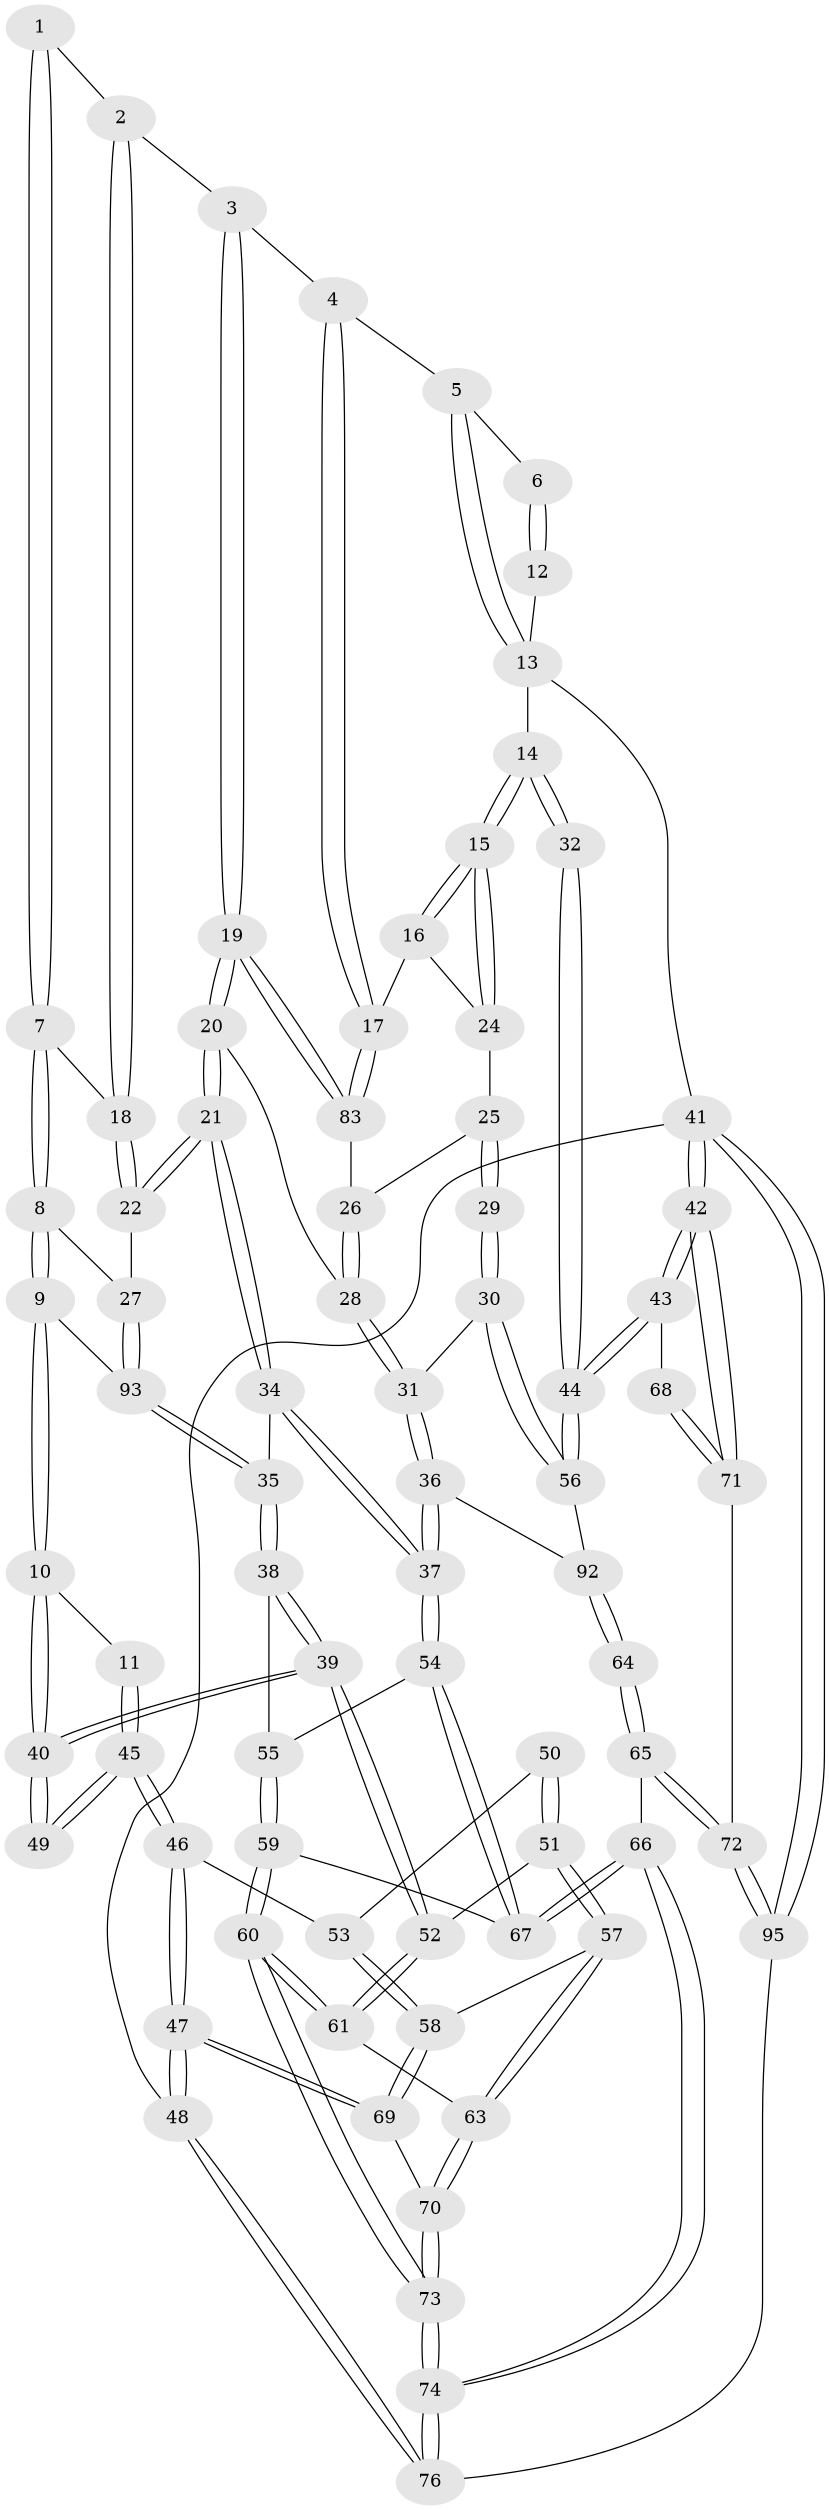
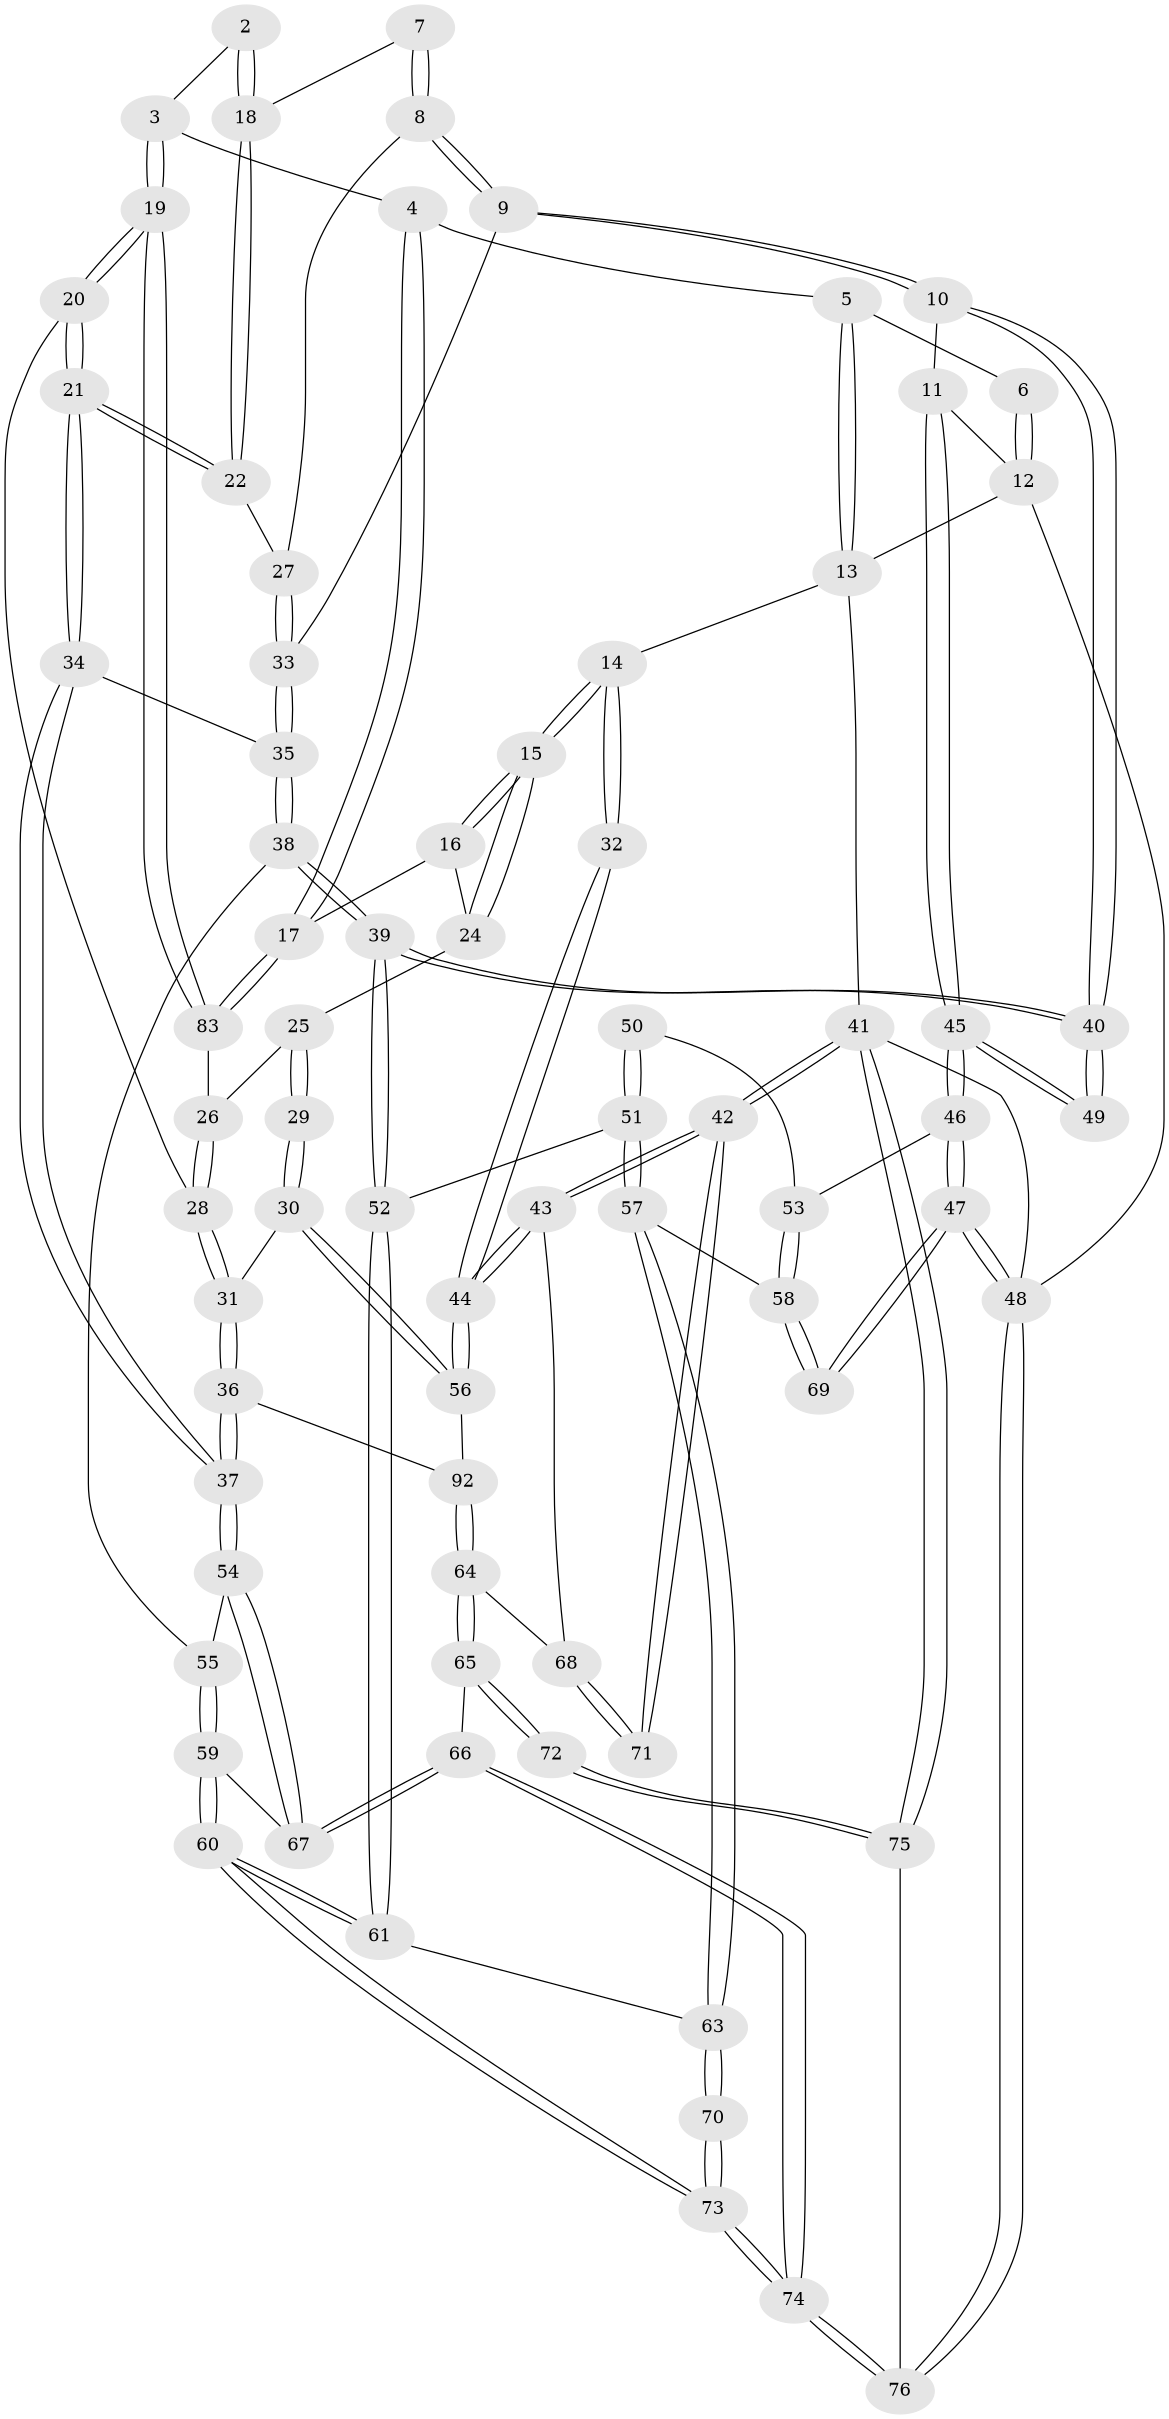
node "1": removed
edge "11" -- "12": added
edge "12" -- "48": added
node "93": label "93" -> "33"
edge "64" -- "68": added
edge "71" -- "72": removed
node "95": label "95" -> "75"
edge "69" -- "70": removed
